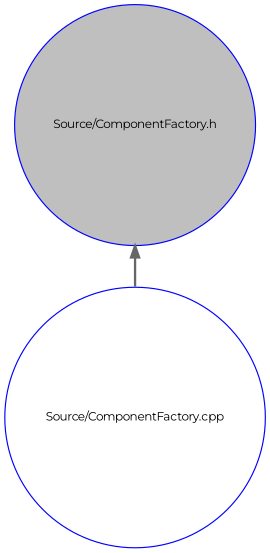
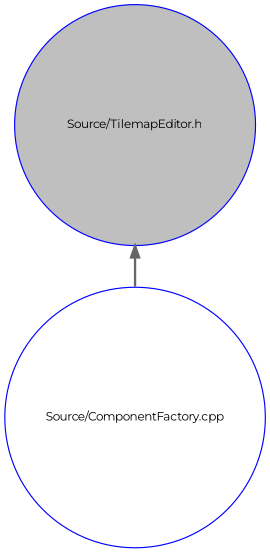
node "Source/ComponentFactory.h": label "Source/ComponentFactory.h" -> "Source/TilemapEditor.h"
